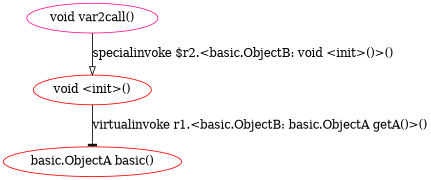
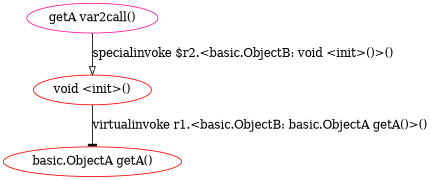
node "void var2call()": label "void var2call()" -> "getA var2call()"
node "basic.ObjectA basic()": label "basic.ObjectA basic()" -> "basic.ObjectA getA()"
